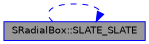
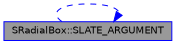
node "SRadialBox::SLATE_SLATE": label "SRadialBox::SLATE_SLATE" -> "SRadialBox::SLATE_ARGUMENT"
